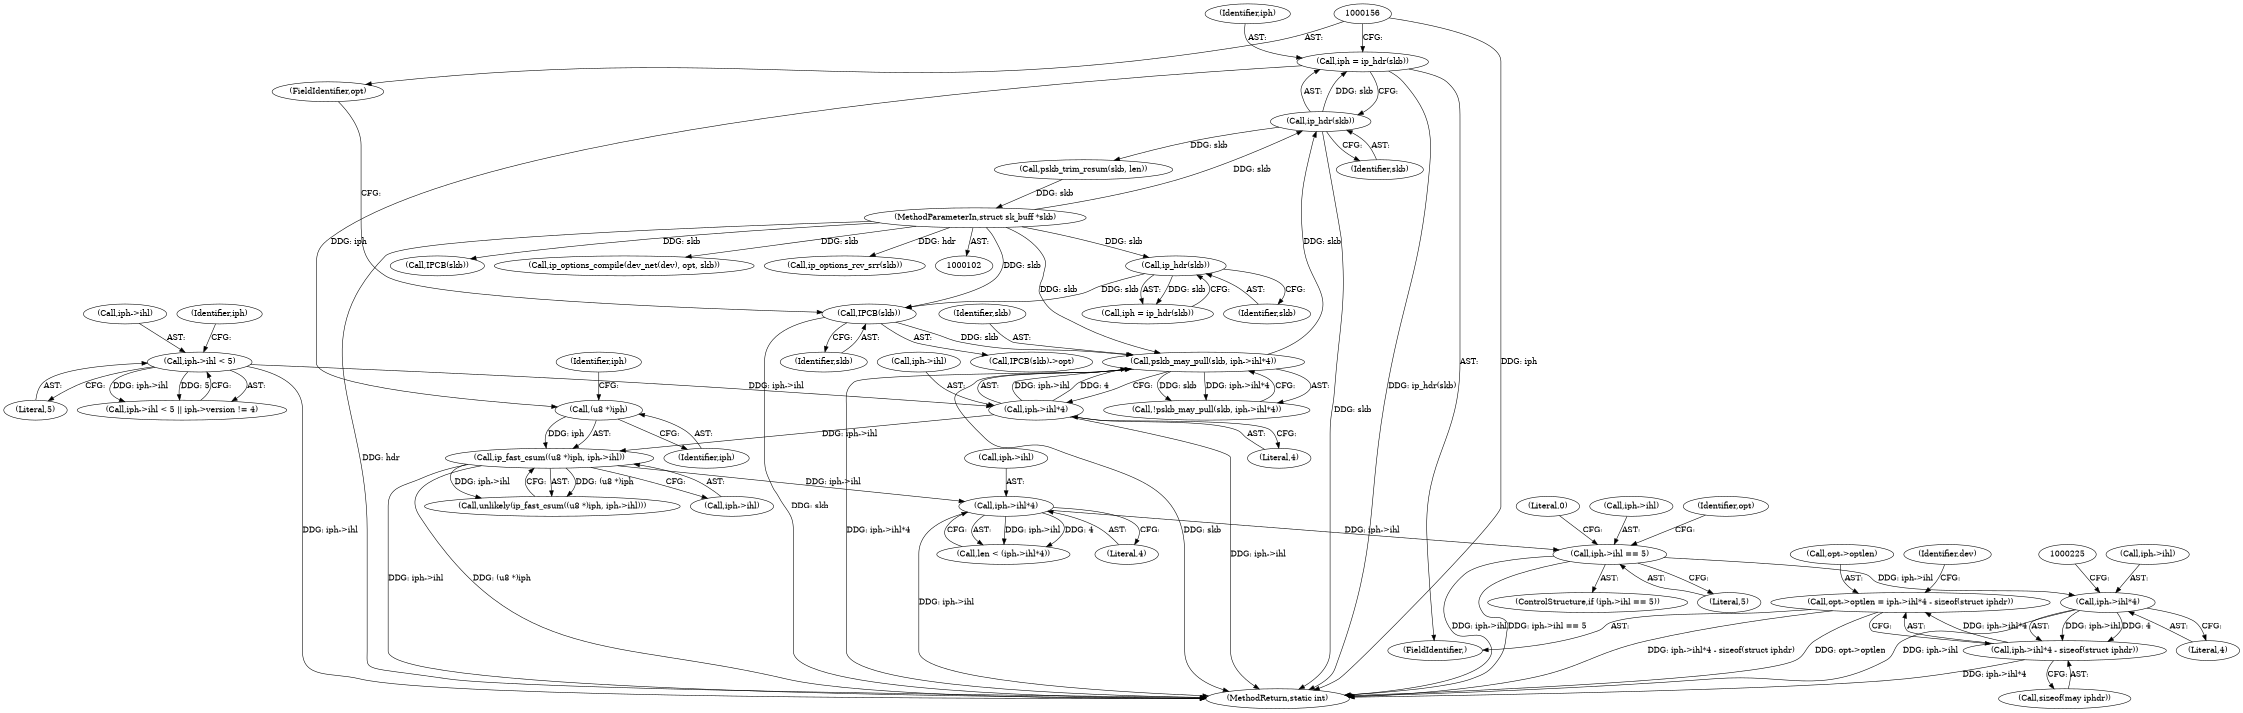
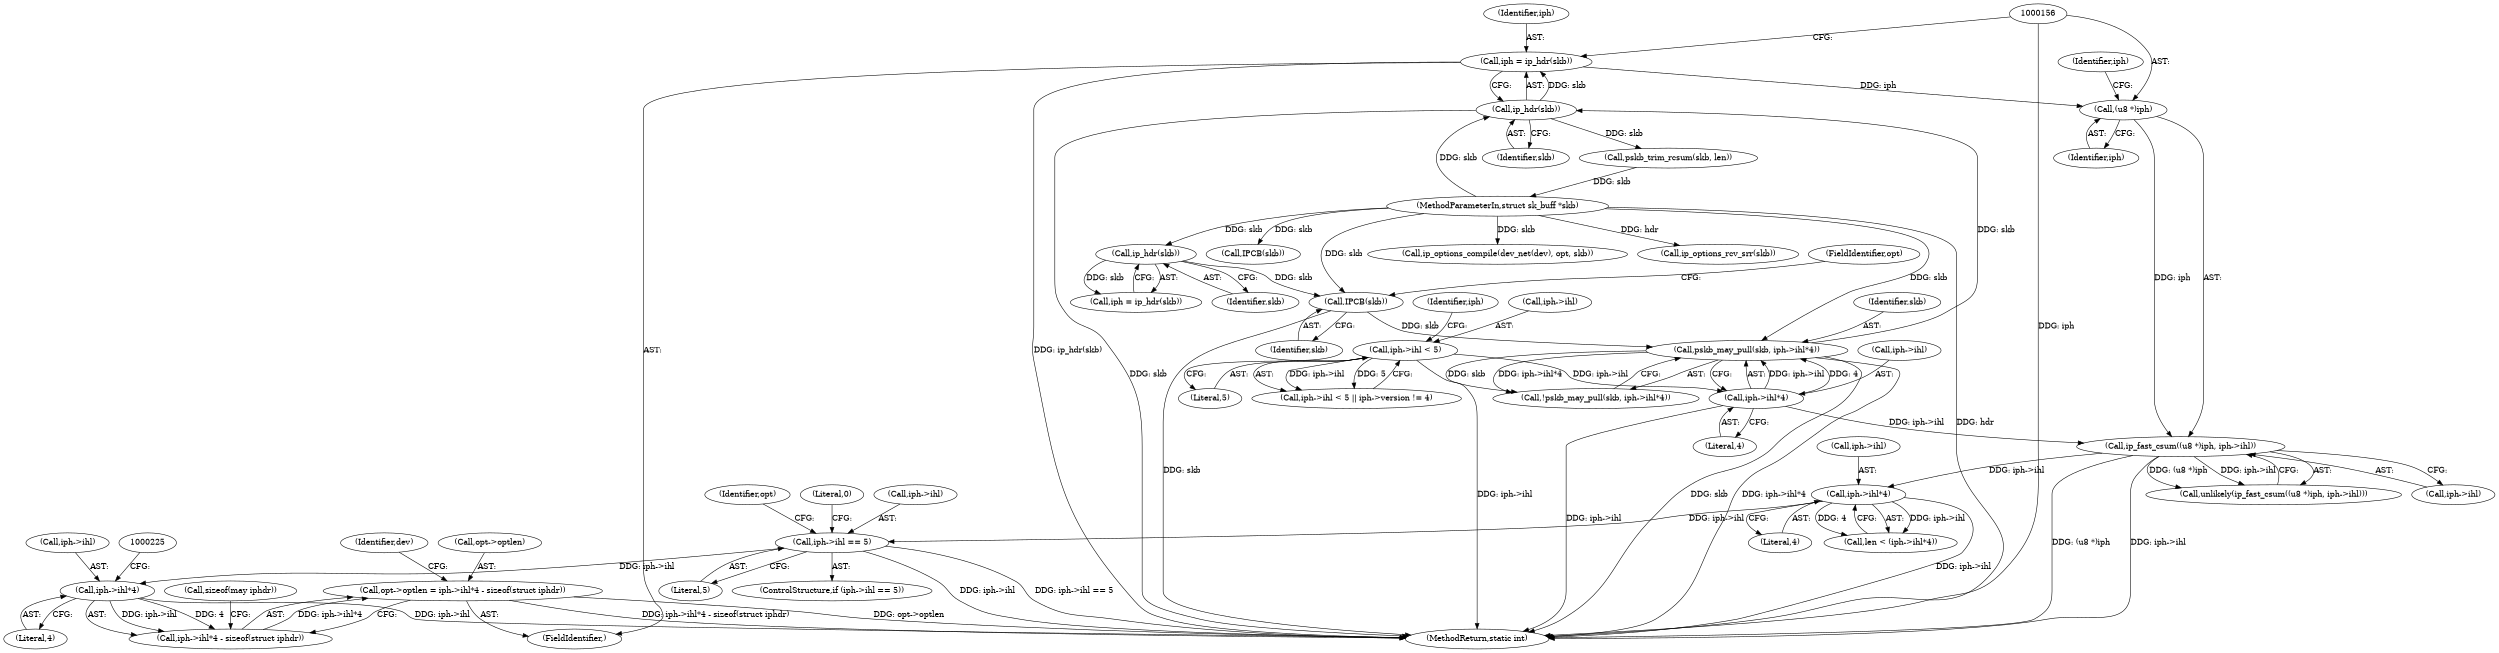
edge "1000156" -> "(FieldIdentifier,opt)": now "1000156" -> "(Call,(u8 *)iph)"
node "1000102": removed
node "(Call,IPCB(skb)->opt)": removed
edge "(Call,iph->ihl*4 - sizeof(struct iphdr))" -> "(Call,sizeof(may iphdr))": removed, label "CFG:"
edge "(Call,sizeof(may iphdr))" -> "(Call,iph->ihl*4 - sizeof(struct iphdr))": label "AST: " -> "CFG: "
edge "(Call,iph->ihl*4 - sizeof(struct iphdr))" -> "(MethodReturn,static int)": removed, label "DDG: iph->ihl*4"
